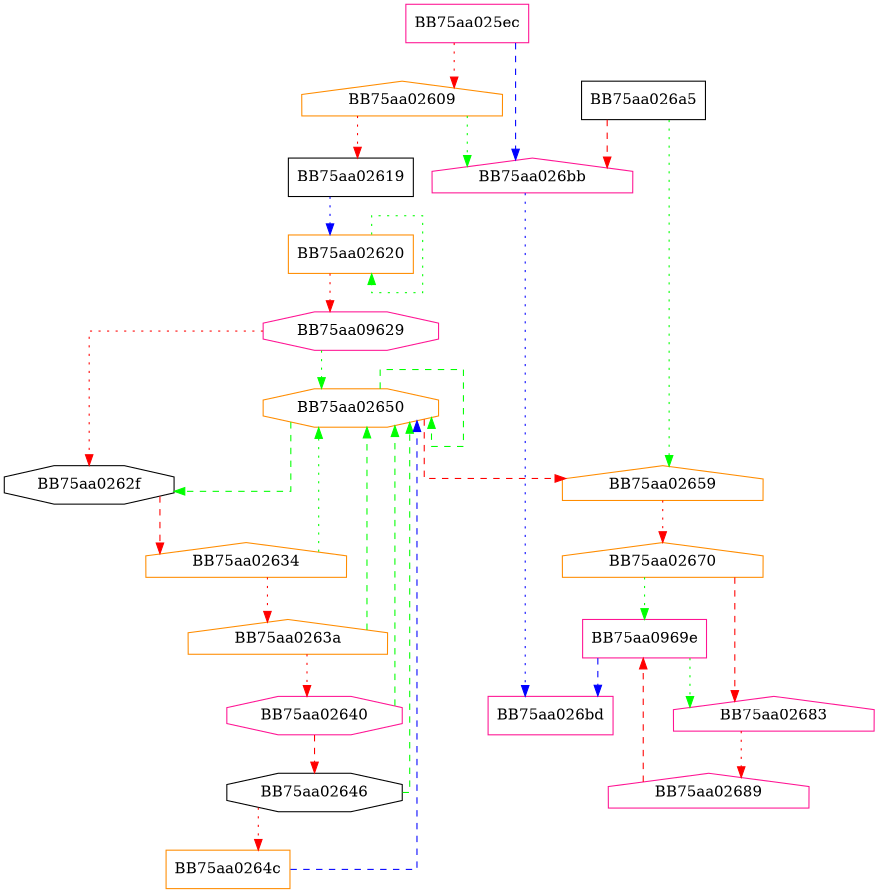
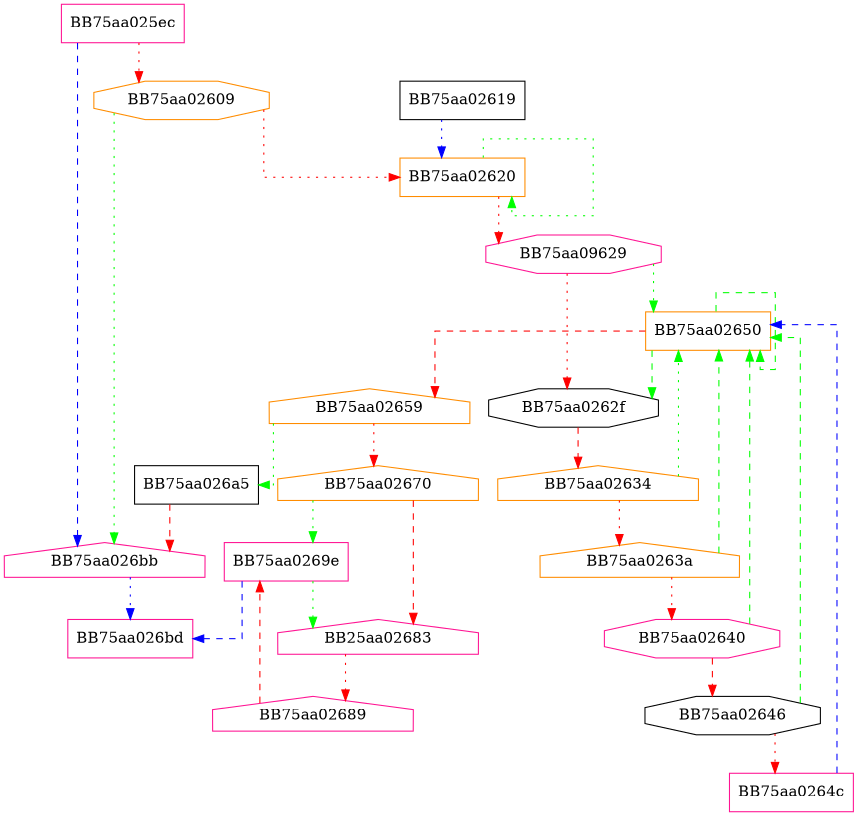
node "BB75aa02609": shape house -> octagon
edge "BB75aa02609" -> "BB75aa02619": now "BB75aa02609" -> "BB75aa02620"
edge "BB75aa026a5" -> "BB75aa02659": reversed
node "BB75aa02650": shape octagon -> box
node "BB75aa0969e": label "BB75aa0969e" -> "BB75aa0269e"
node "BB75aa02683": label "BB75aa02683" -> "BB25aa02683"
node "BB75aa0264c": color darkorange -> deeppink
